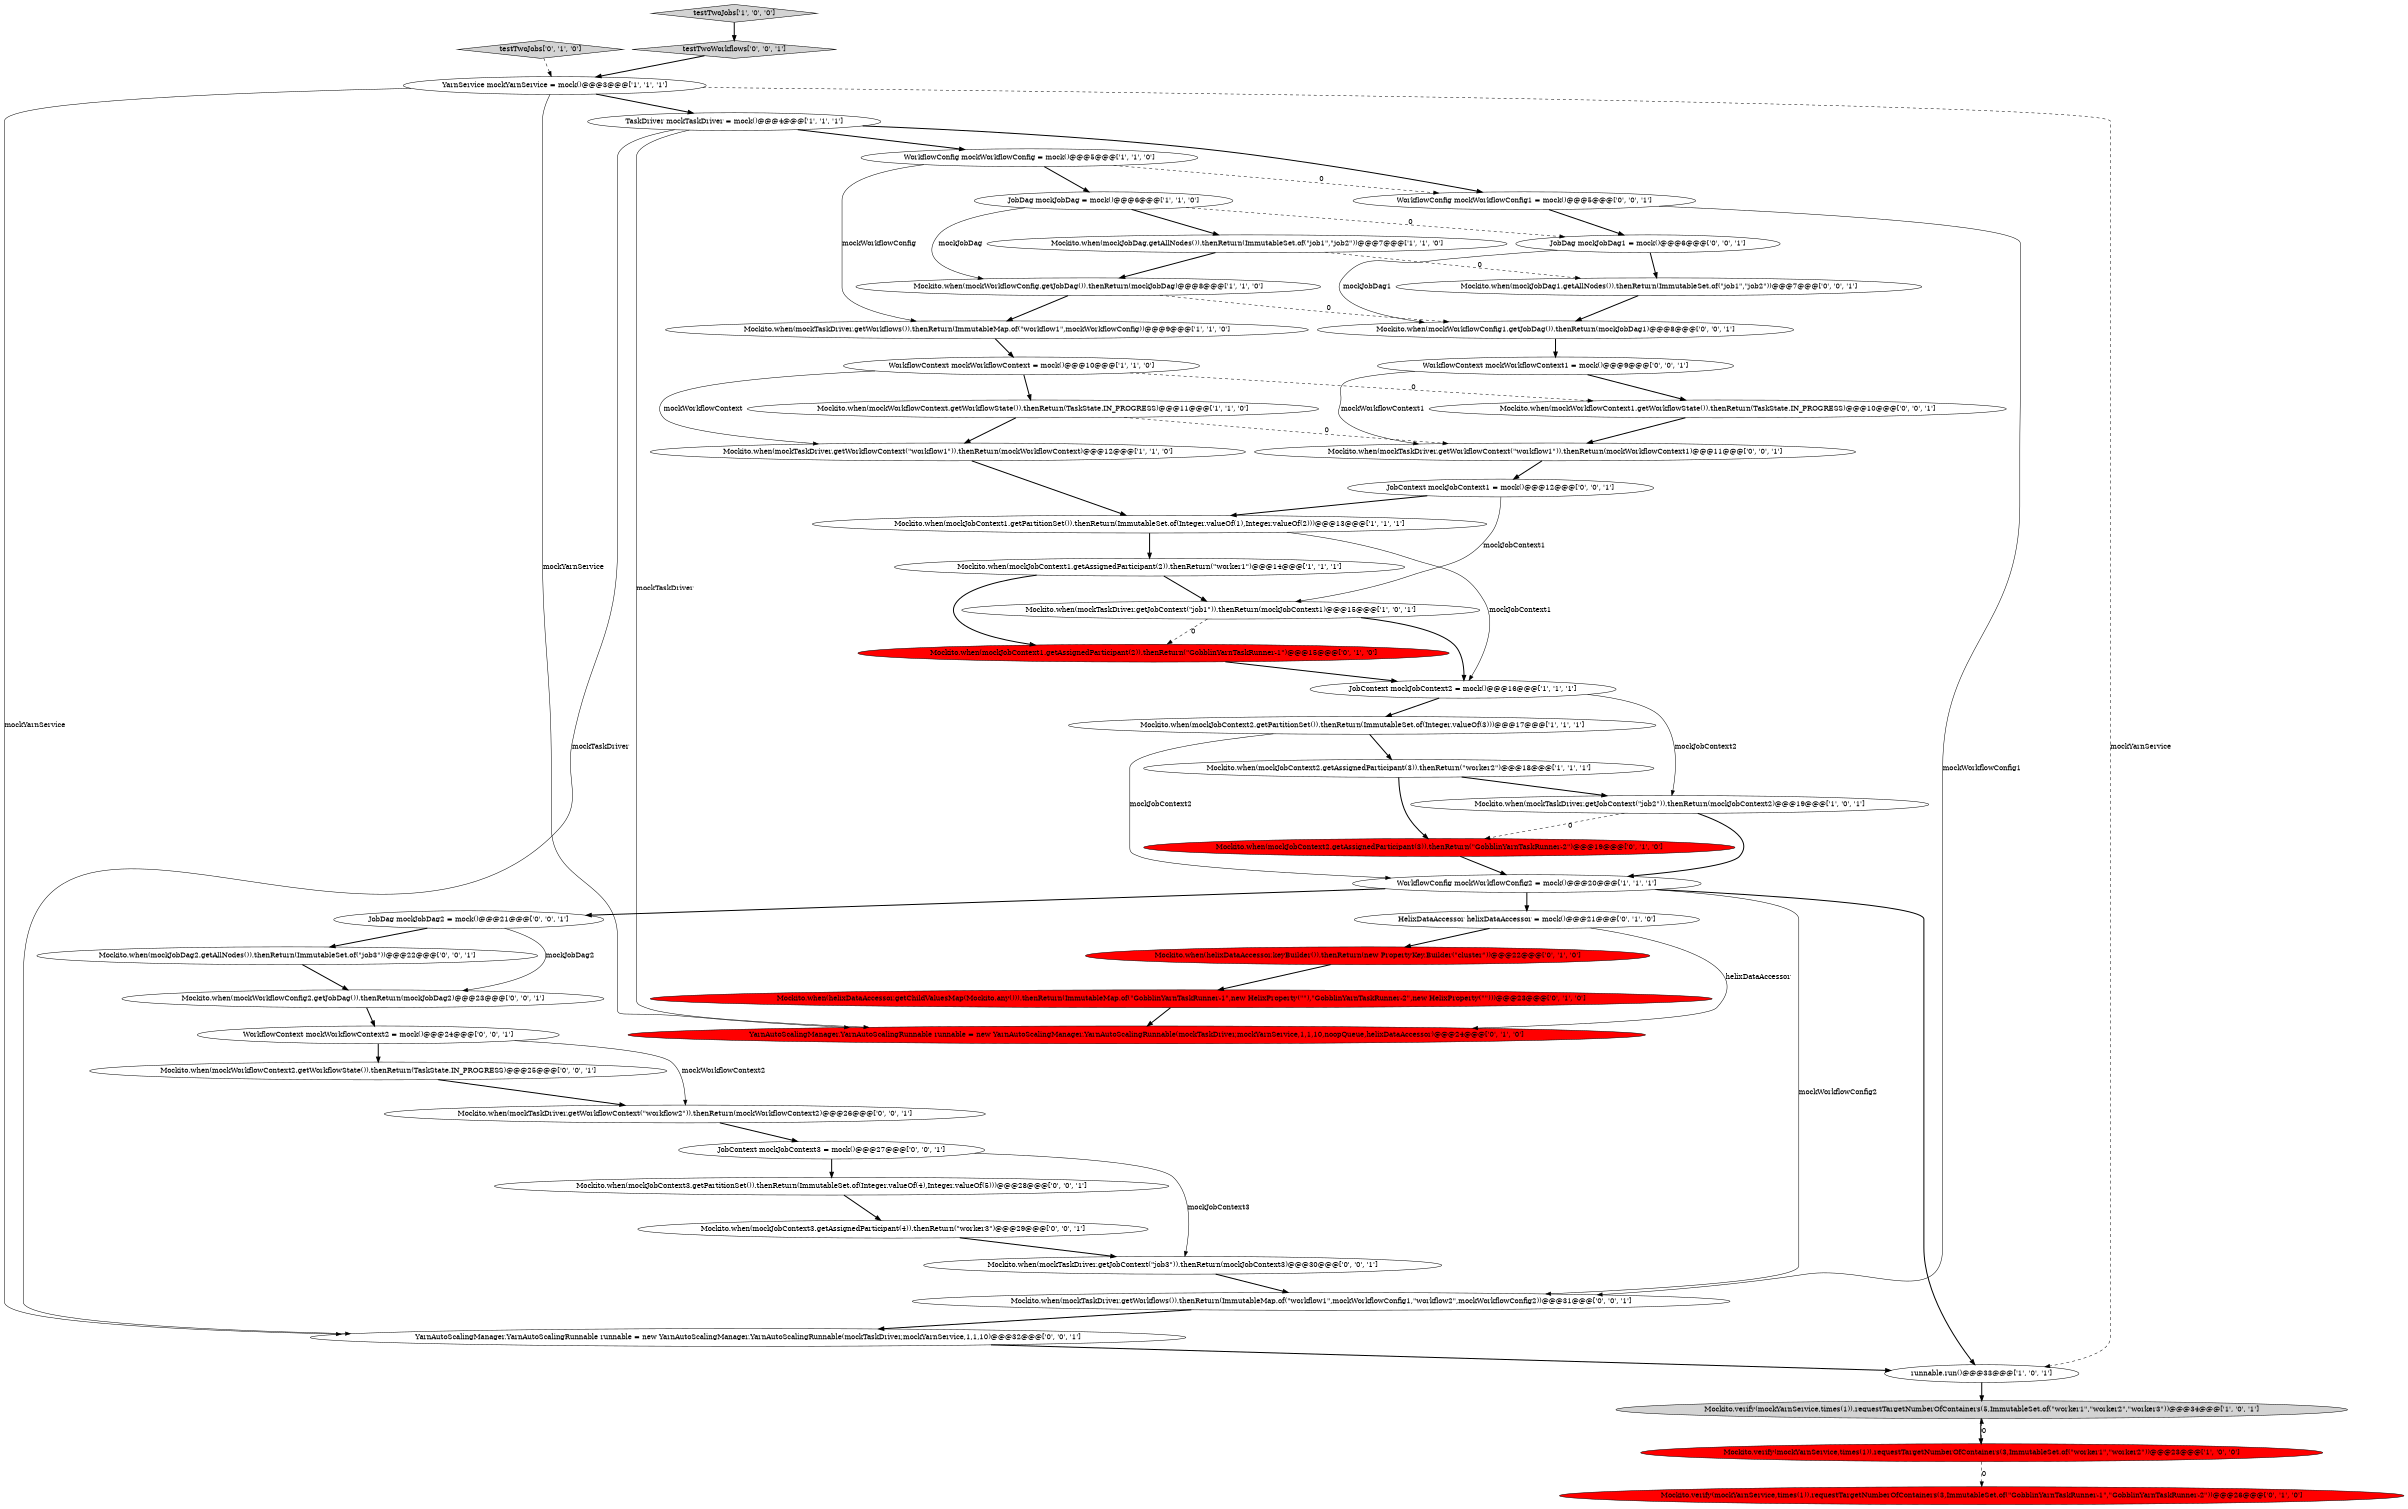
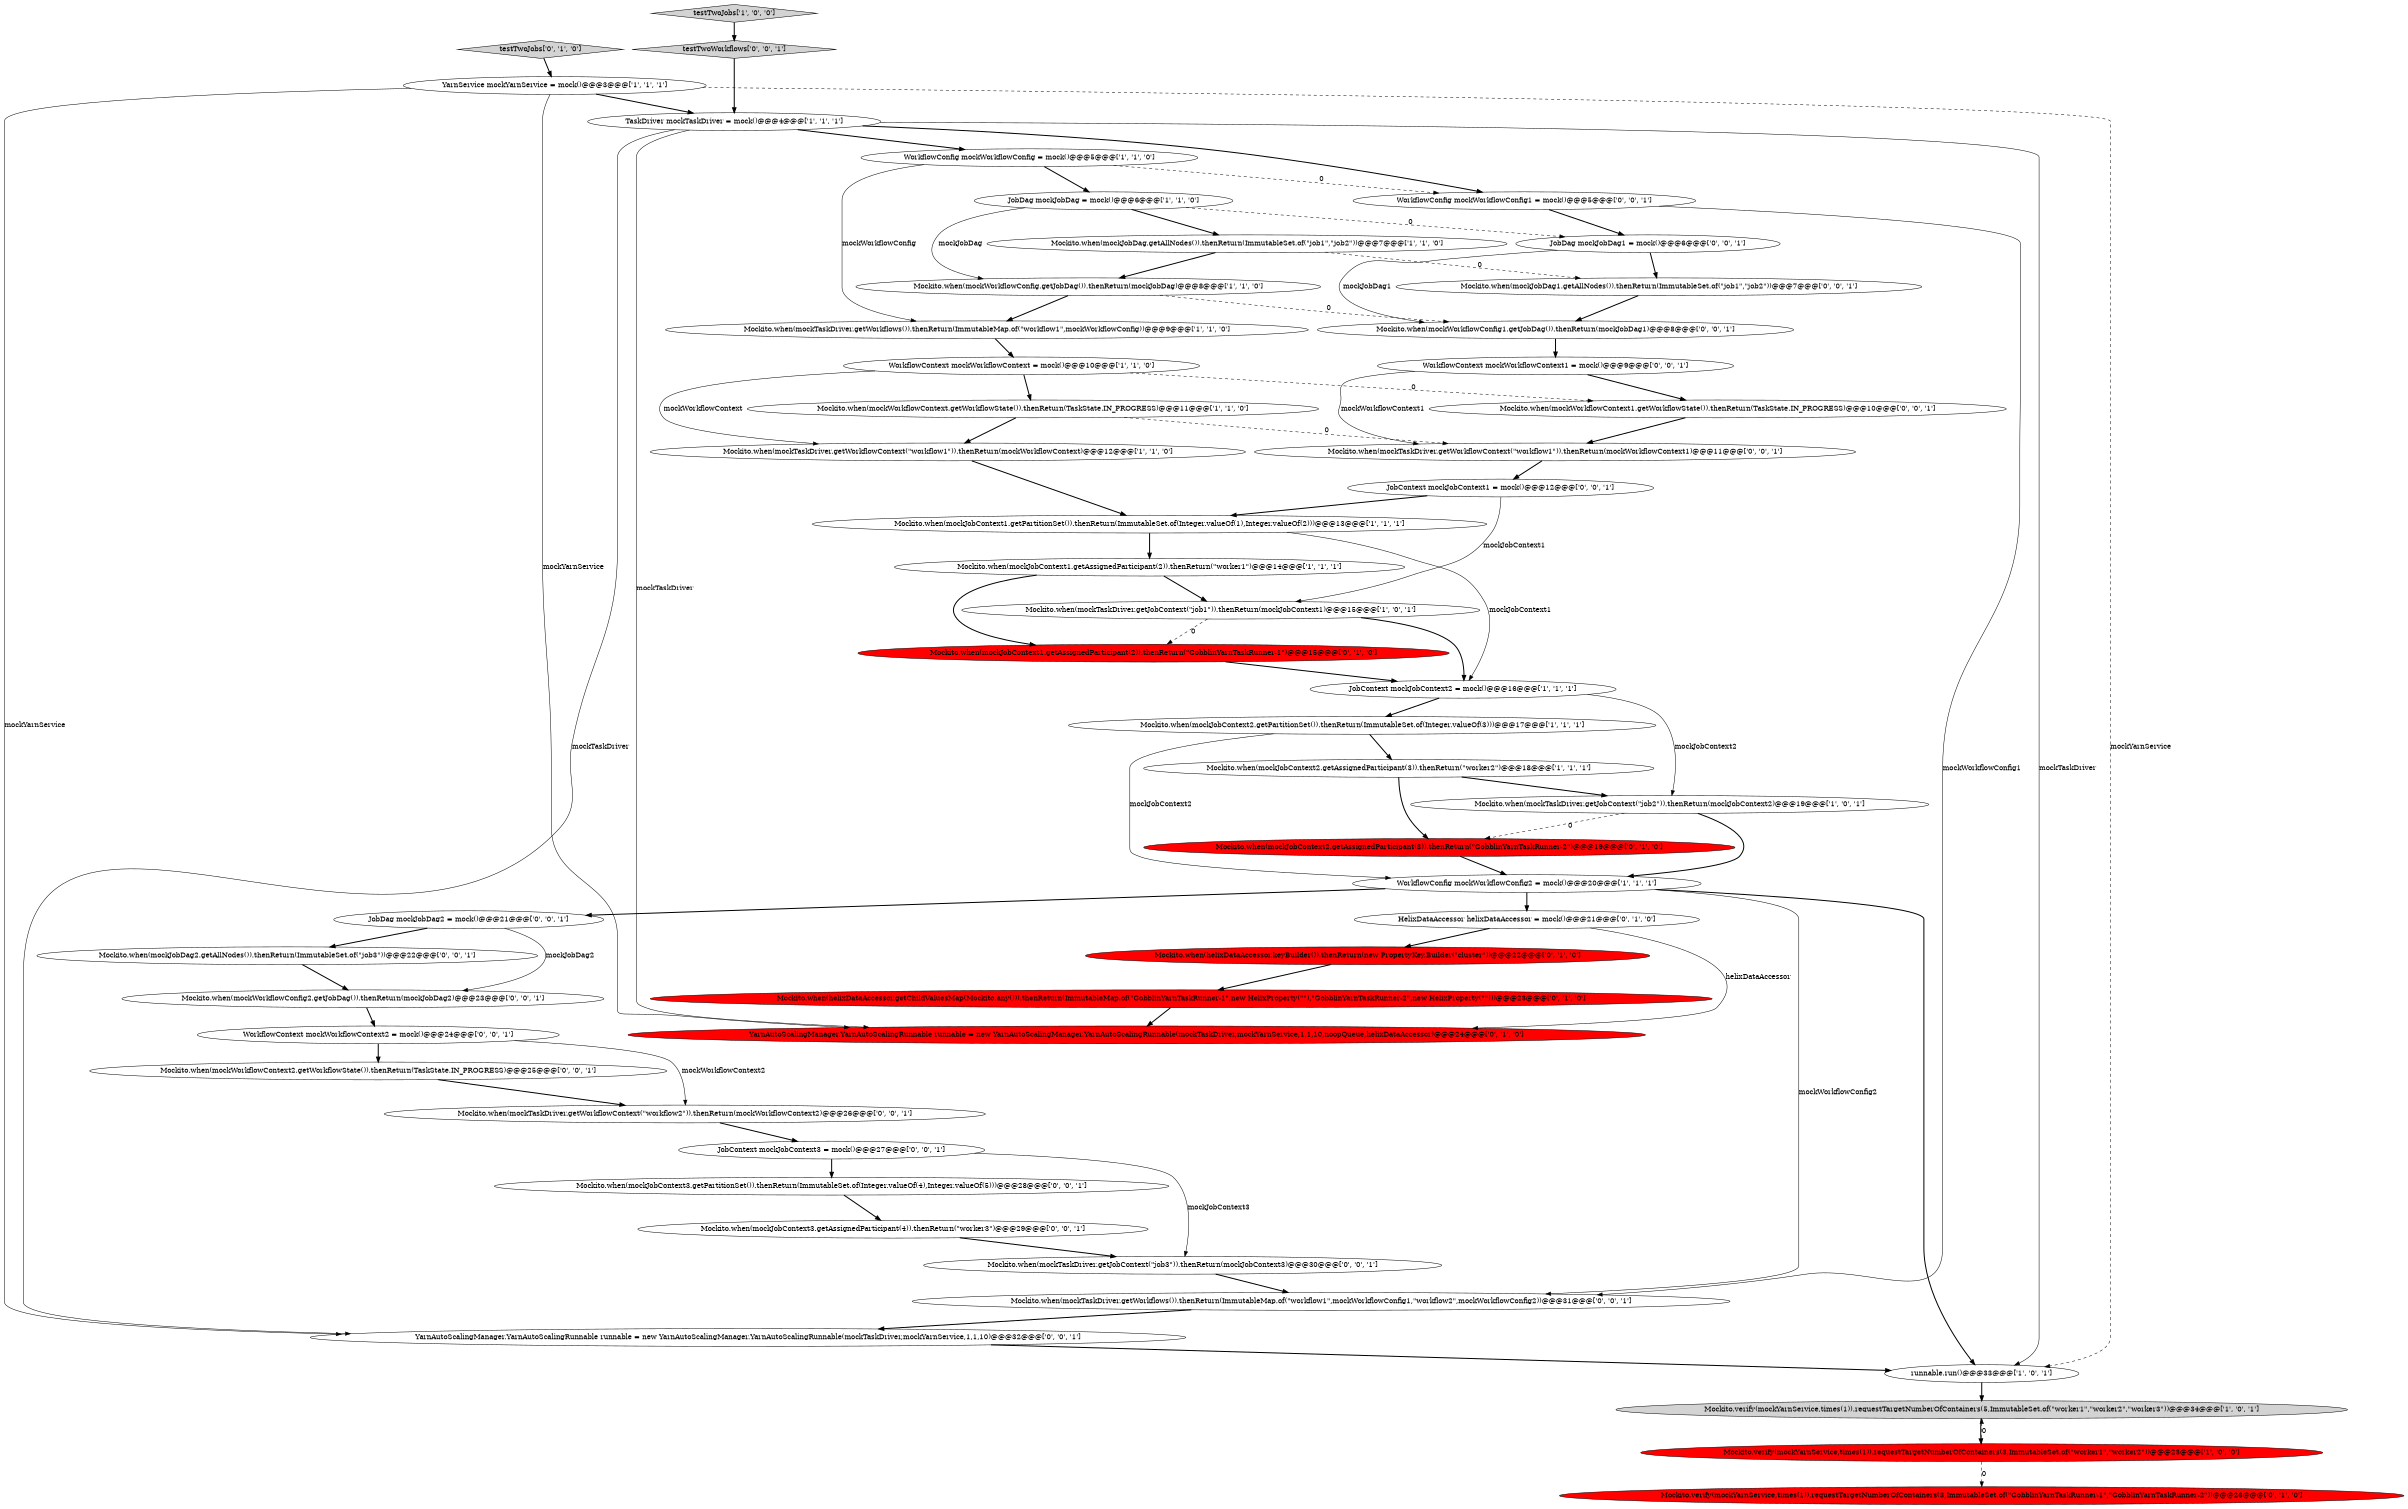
edge "testTwoJobs['0', '1', '0']" -> "YarnService mockYarnService = mock()@@@3@@@['1', '1', '1']": style dashed -> bold
edge "testTwoWorkflows['0', '0', '1']" -> "YarnService mockYarnService = mock()@@@3@@@['1', '1', '1']": now "testTwoWorkflows['0', '0', '1']" -> "TaskDriver mockTaskDriver = mock()@@@4@@@['1', '1', '1']"
edge "TaskDriver mockTaskDriver = mock()@@@4@@@['1', '1', '1']" -> "runnable.run()@@@33@@@['1', '0', '1']": added, label "mockTaskDriver"
